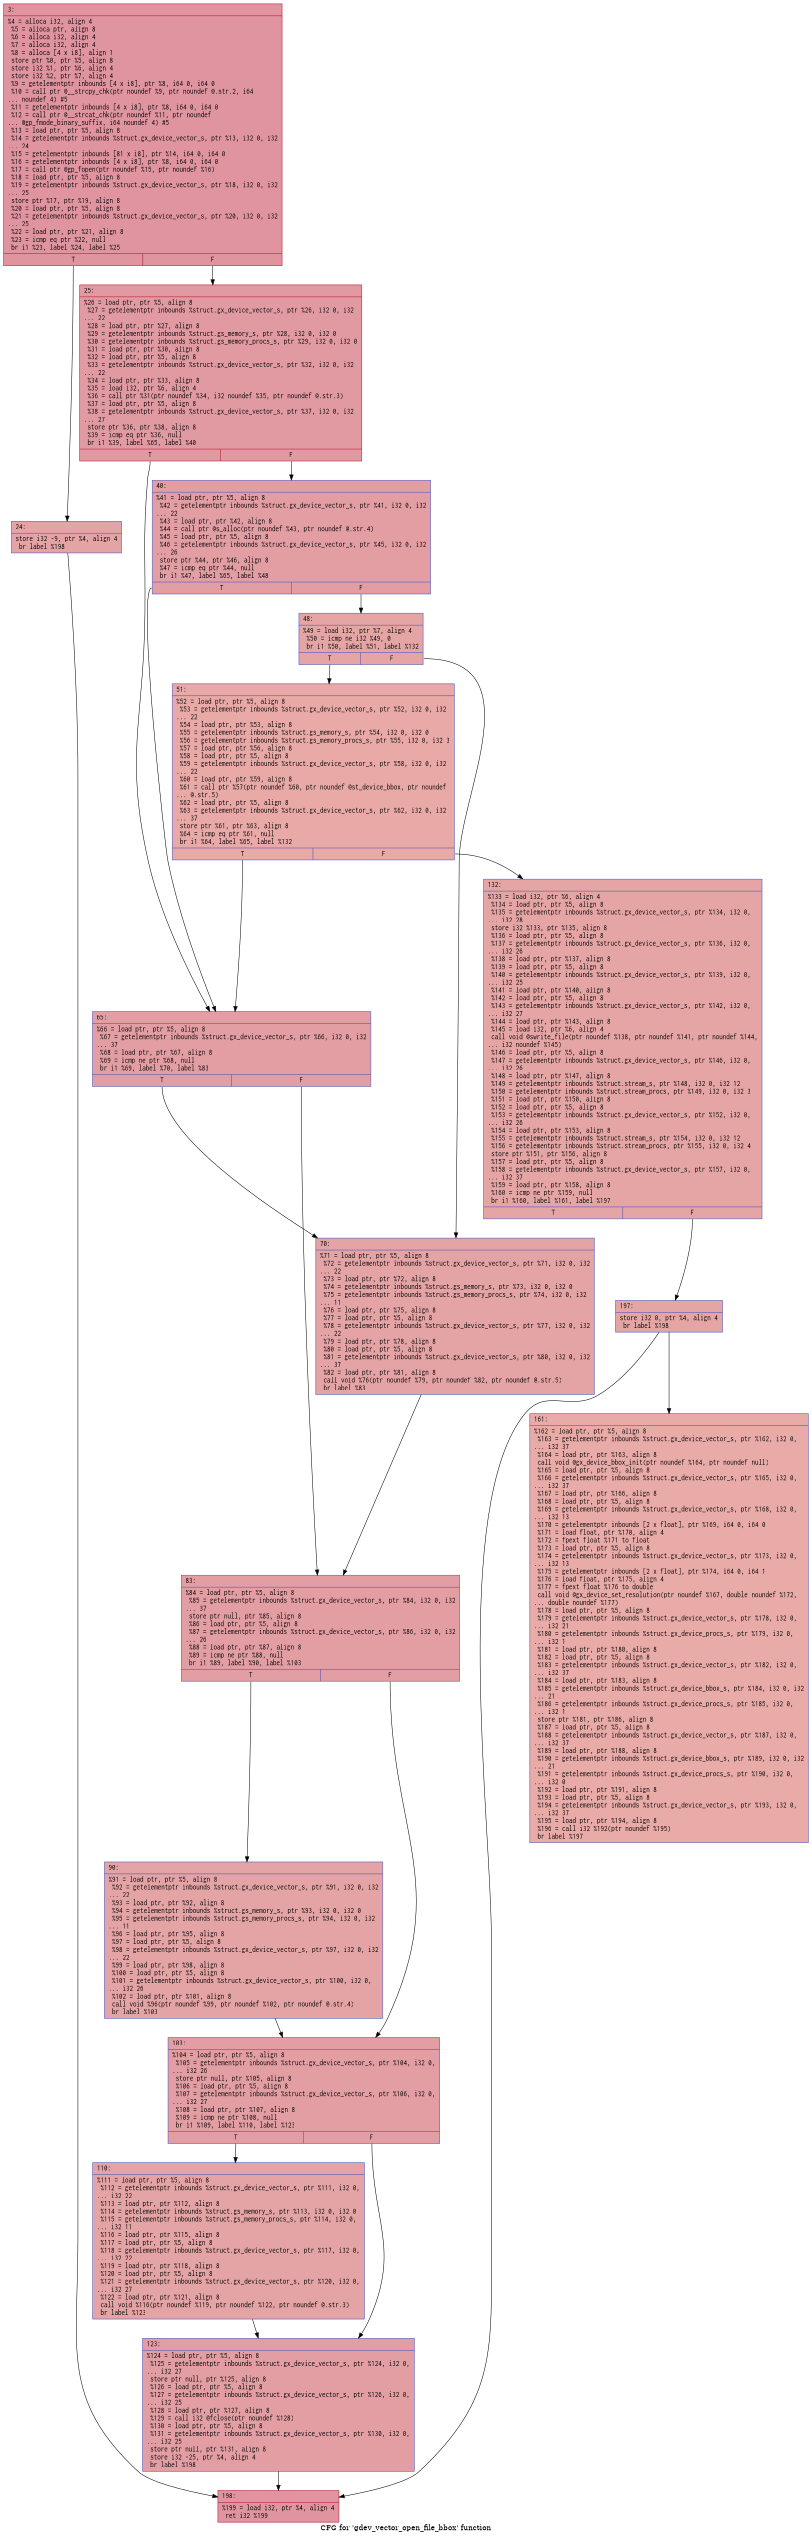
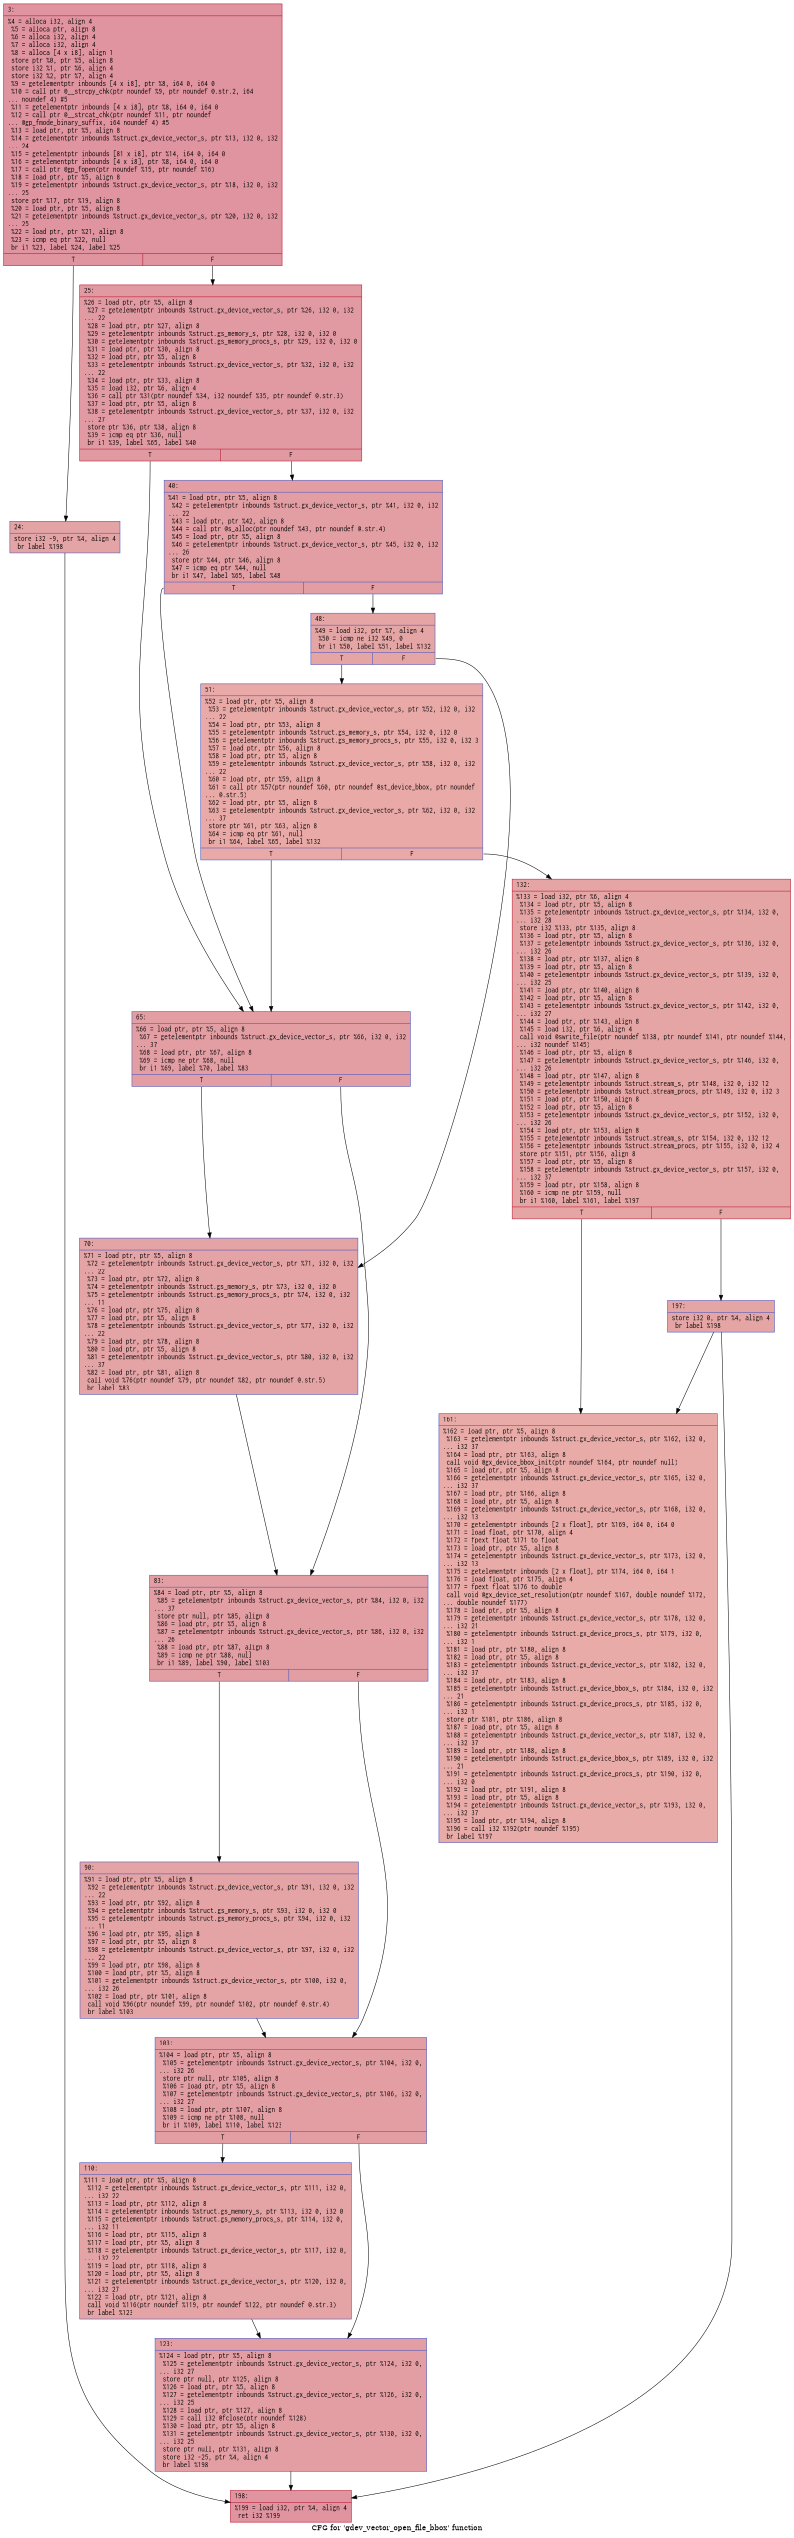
node "132:": color #3d50c3ff -> #b70d28ff
edge "132:" -> "161:": added
